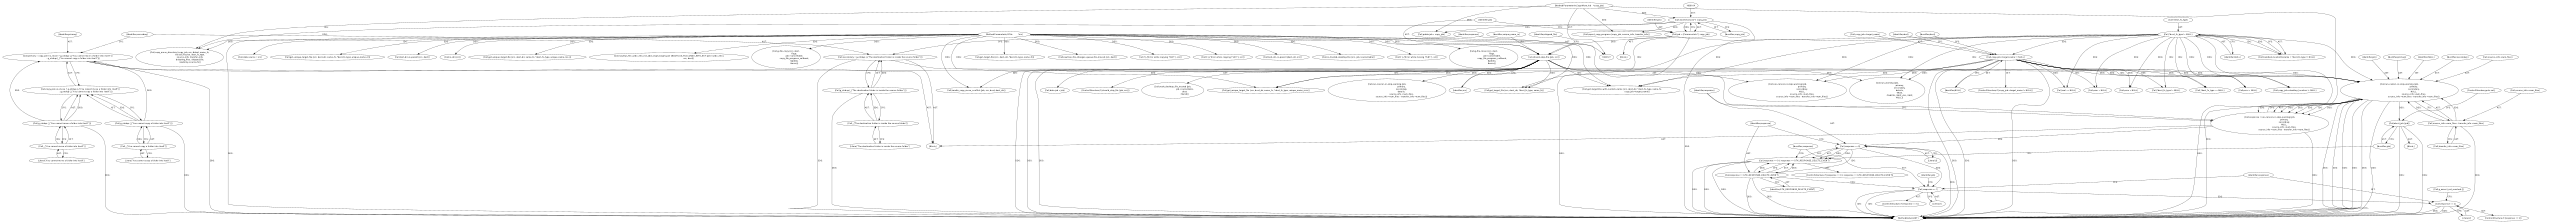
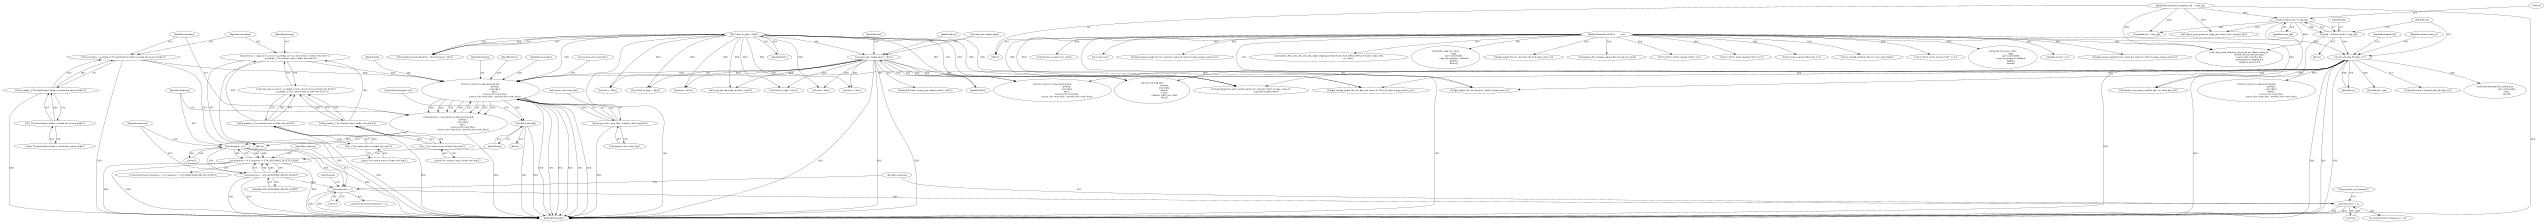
node "(Call,*dest_fs_type)": removed
